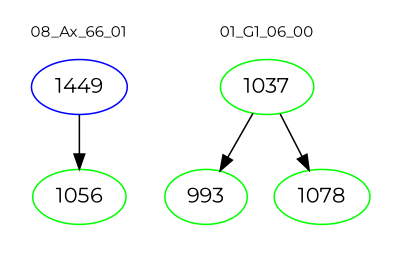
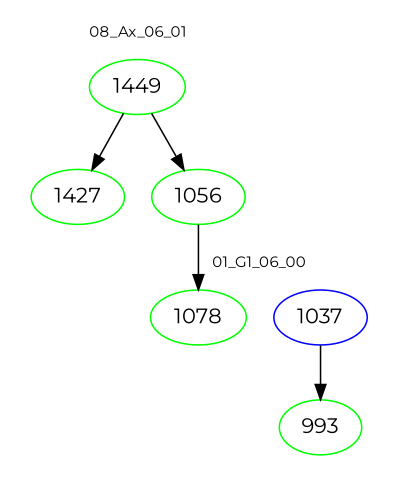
cluster "08_Ax_66_01": label "08_Ax_66_01" -> "08_Ax_06_01"
node "1449": color blue -> green
node "1037": color green -> blue
edge "1037" -> "1078": now "1056" -> "1078"
node "1427": added
